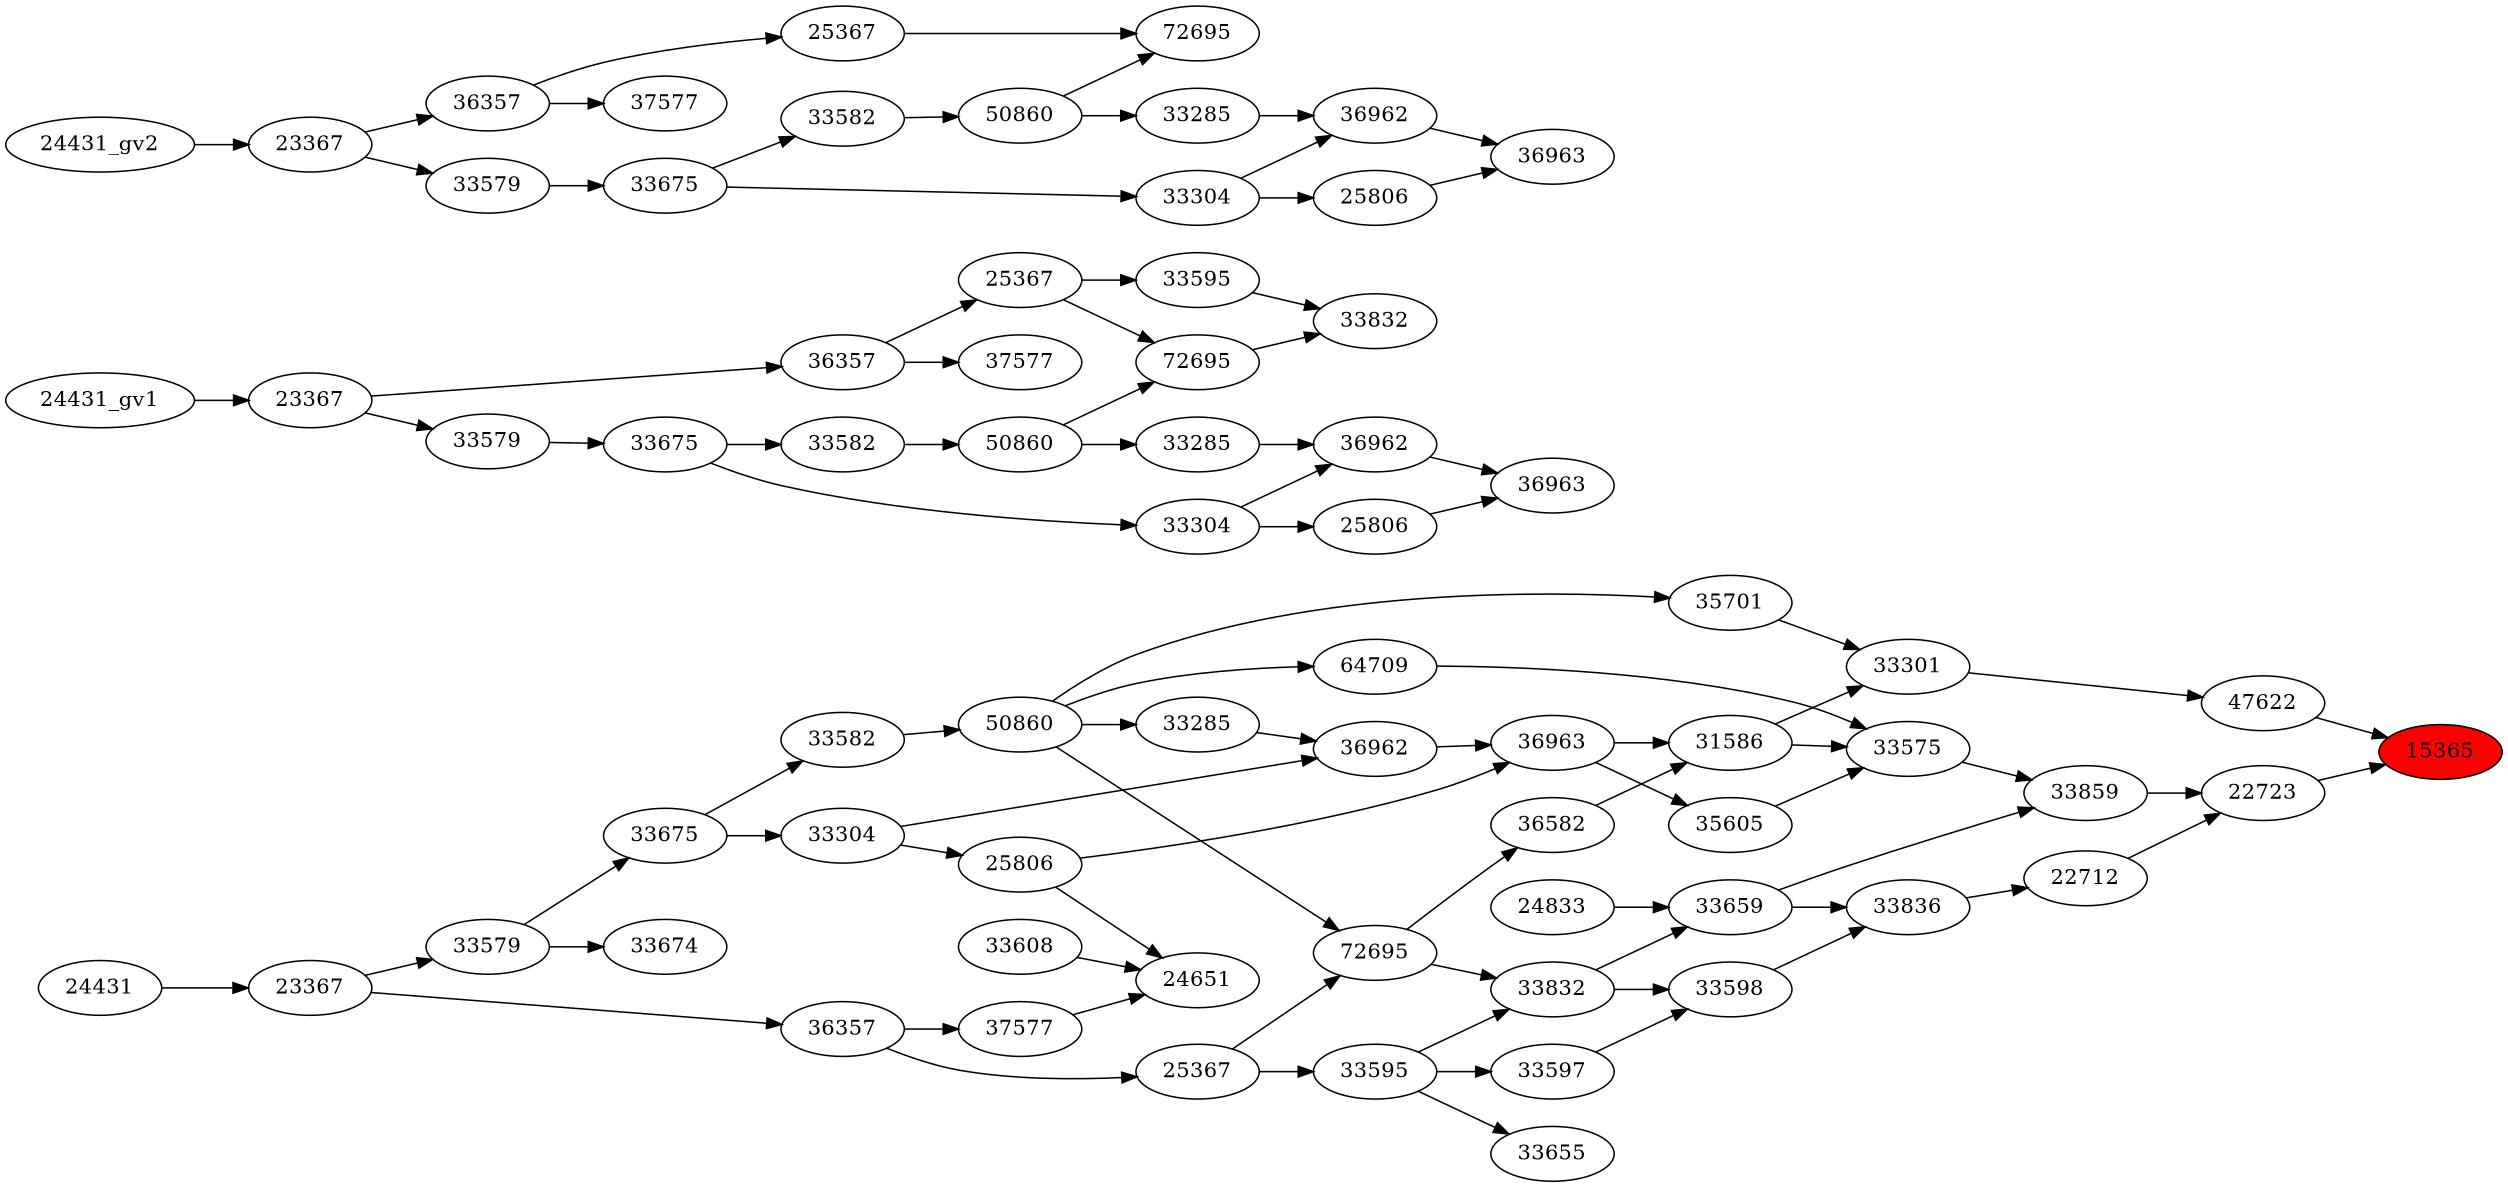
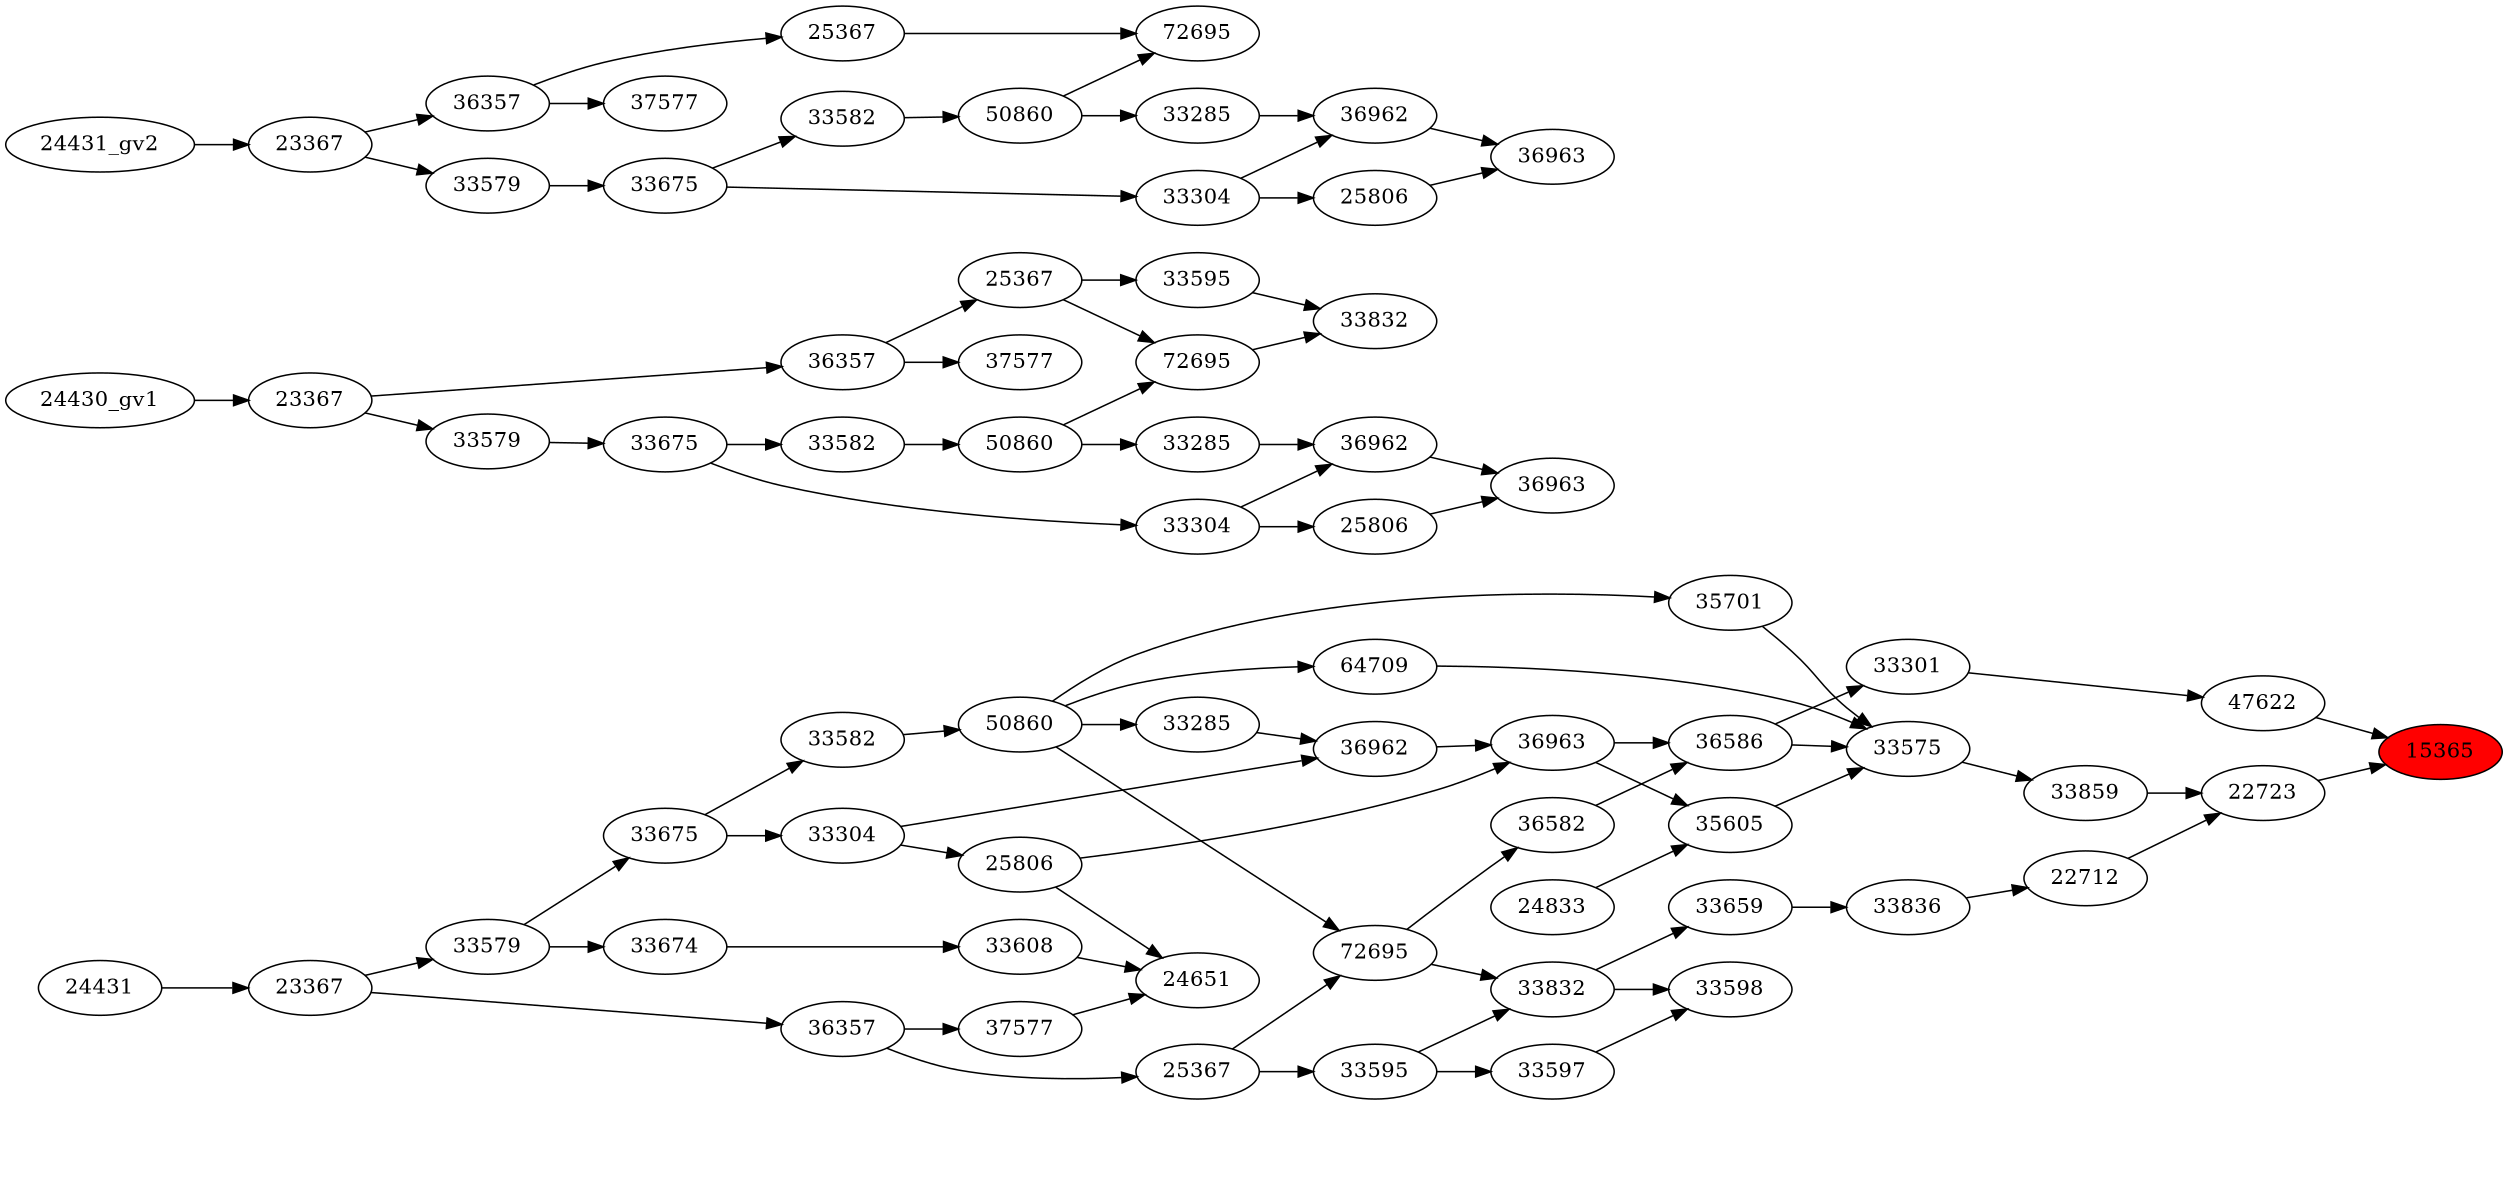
node "24431_gv1": label "24431_gv1" -> "24430_gv1"
edge "35701" -> "33301": now "35701" -> "33575"
node "31586": label "31586" -> "36586"
edge "33659" -> "33859": removed
edge "24833" -> "33659": now "24833" -> "35605"
edge "33674" -> "33608": added
edge "33598" -> "33836": removed
node "33655": removed
